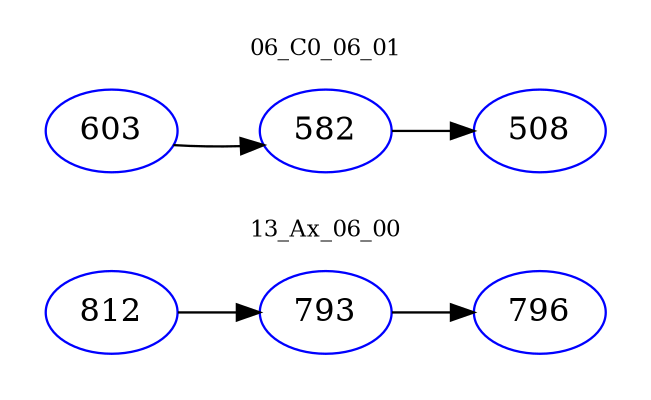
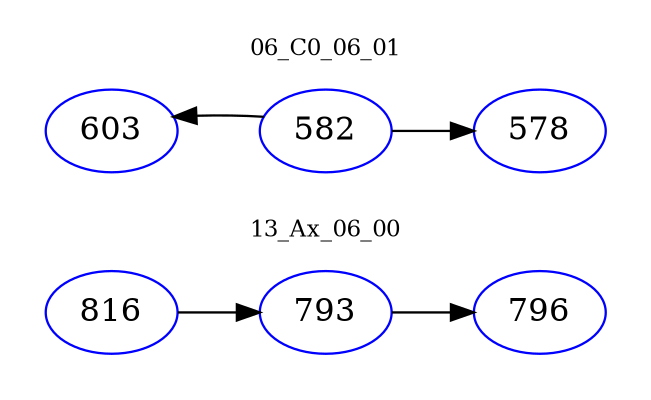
node "508": label "508" -> "578"
edge "603" -> "582": reversed
node "812": label "812" -> "816"
